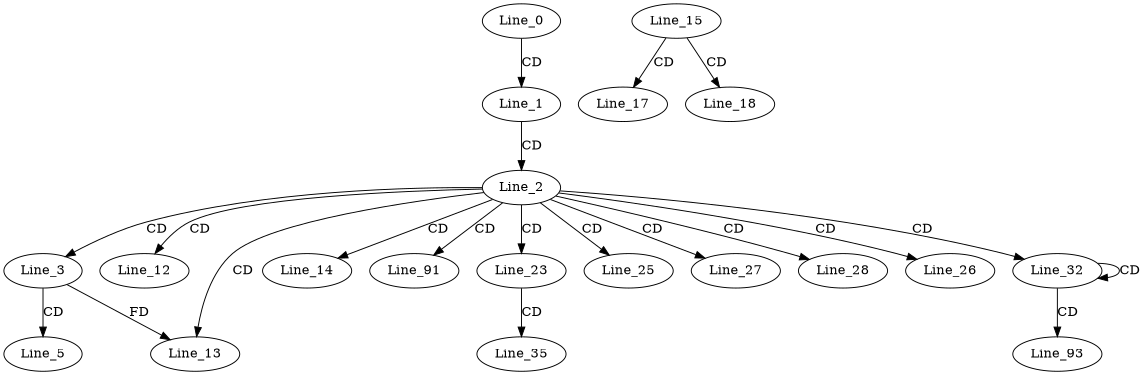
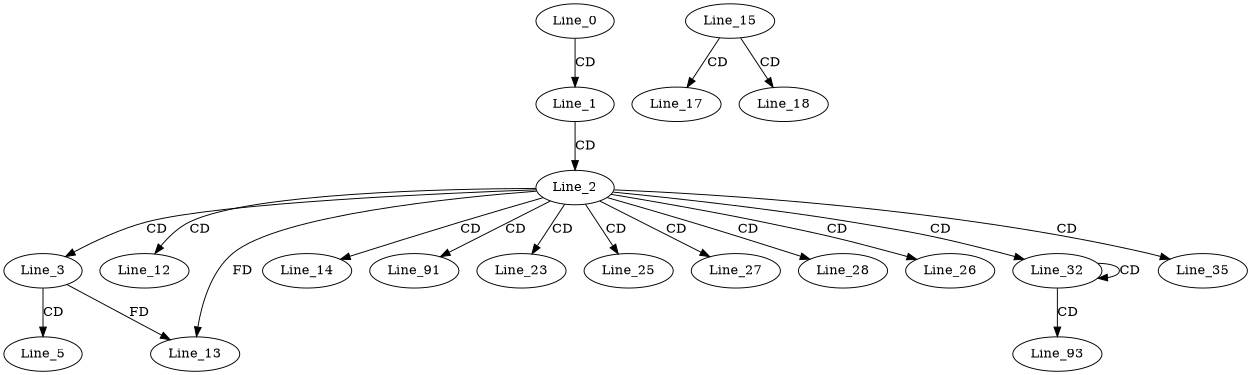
edge "Line_2" -> "Line_13": label "CD" -> "FD"
edge "Line_23" -> "Line_35": now "Line_2" -> "Line_35"
